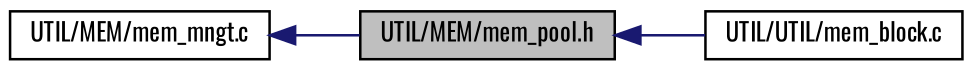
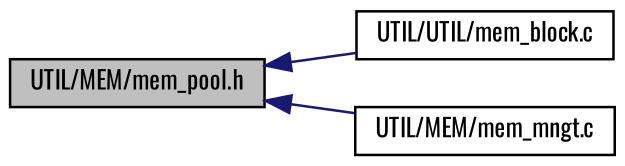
edge "UTIL/MEM/mem_pool.h" -> "UTIL/MEM/mem_mngt.c": reversed
